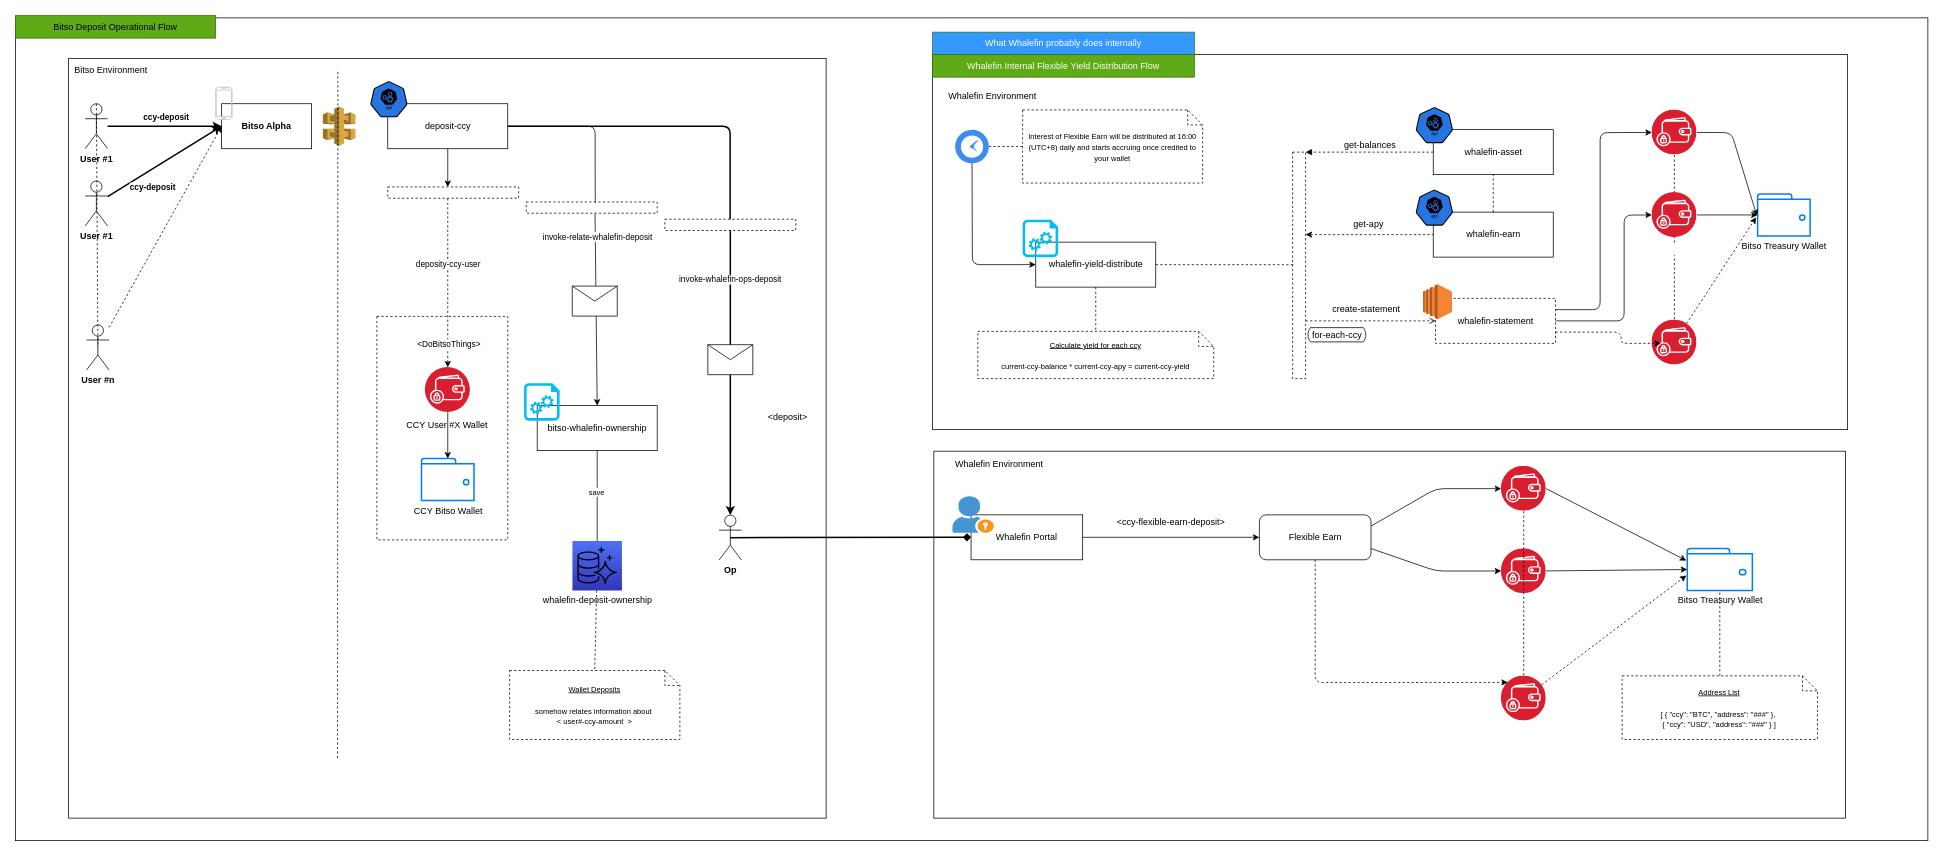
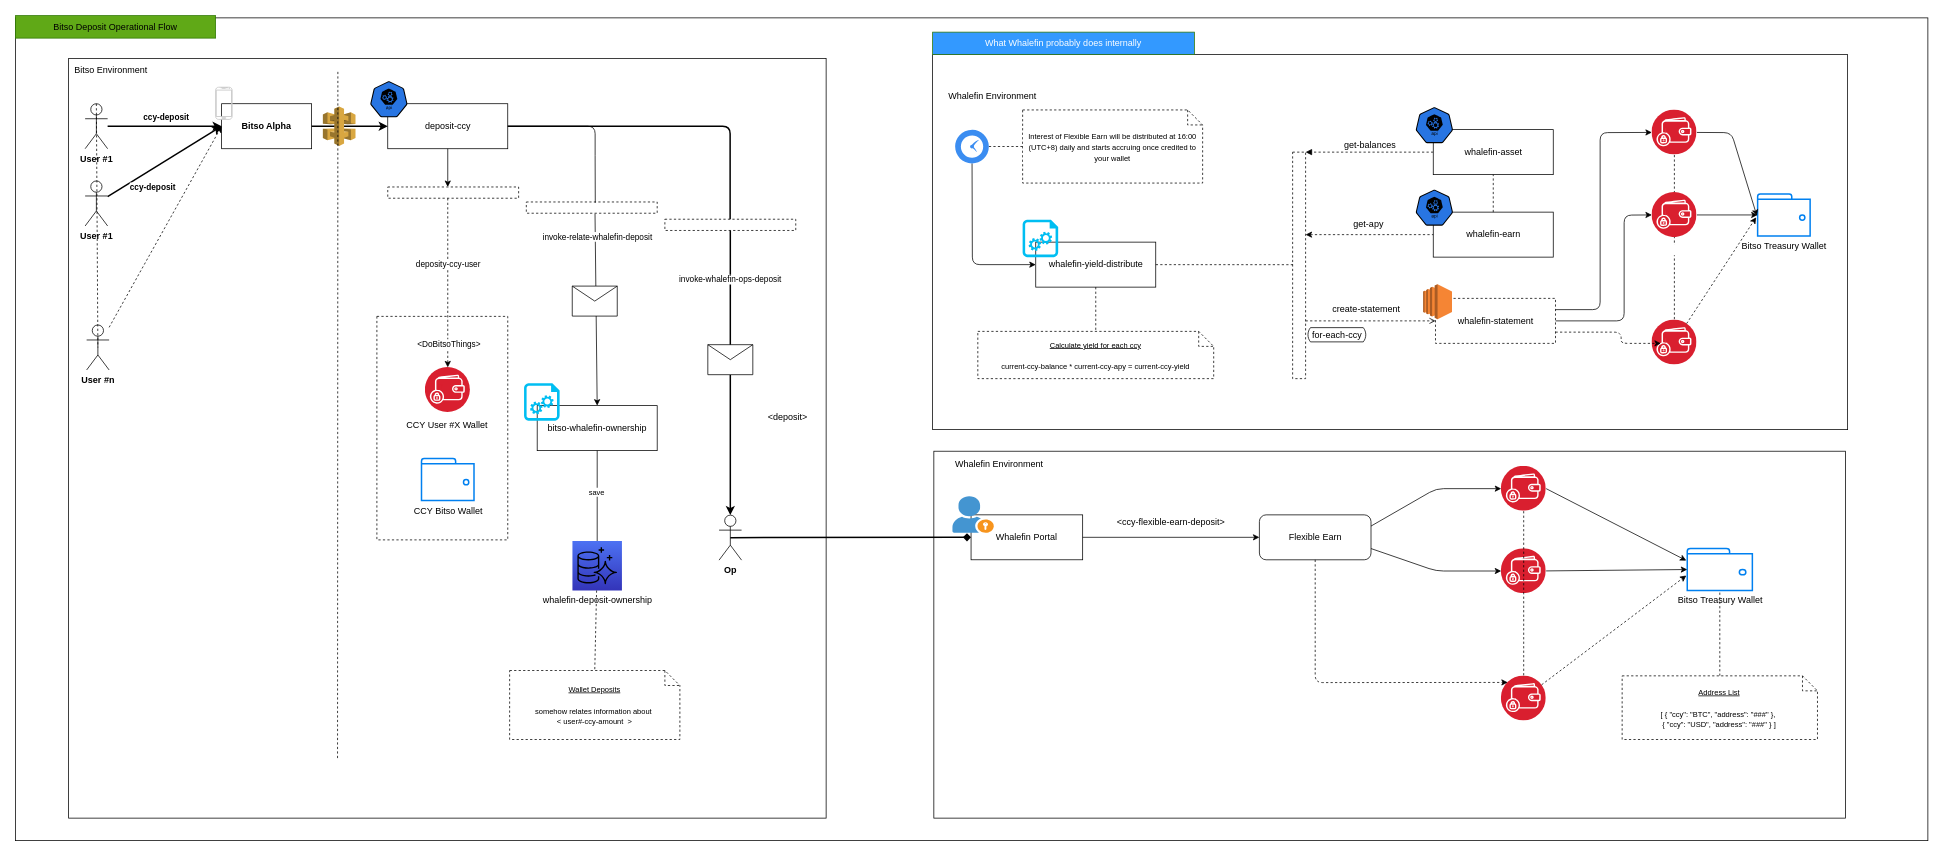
node "Whalefin Internal Flexible Yield Distribution Flow": removed
edge "Bitso Alpha" -> "deposit-ccy": added
edge "CCY User #X Wallet" -> "CCY Bitso Wallet": removed
